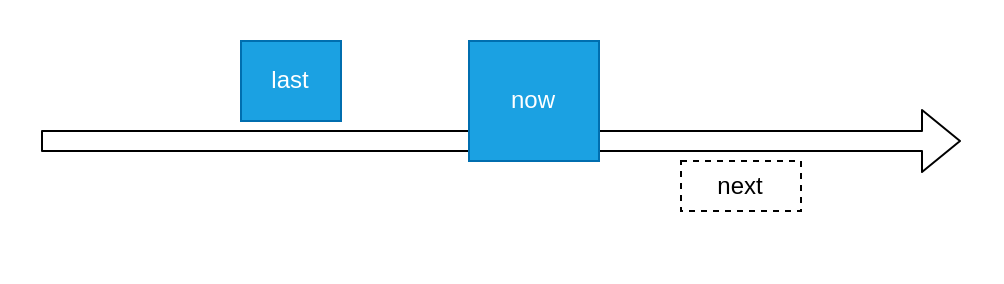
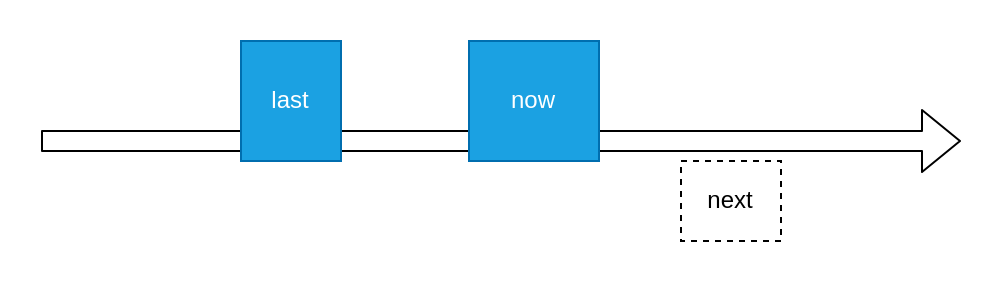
node "last": size 100x80 -> 100x120
node "next": size 120x50 -> 100x80
